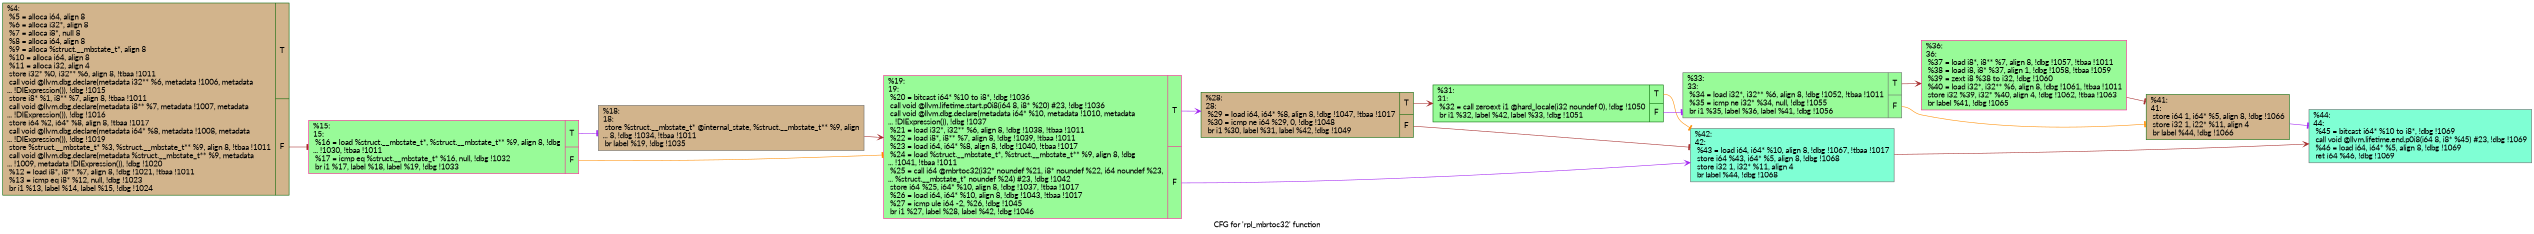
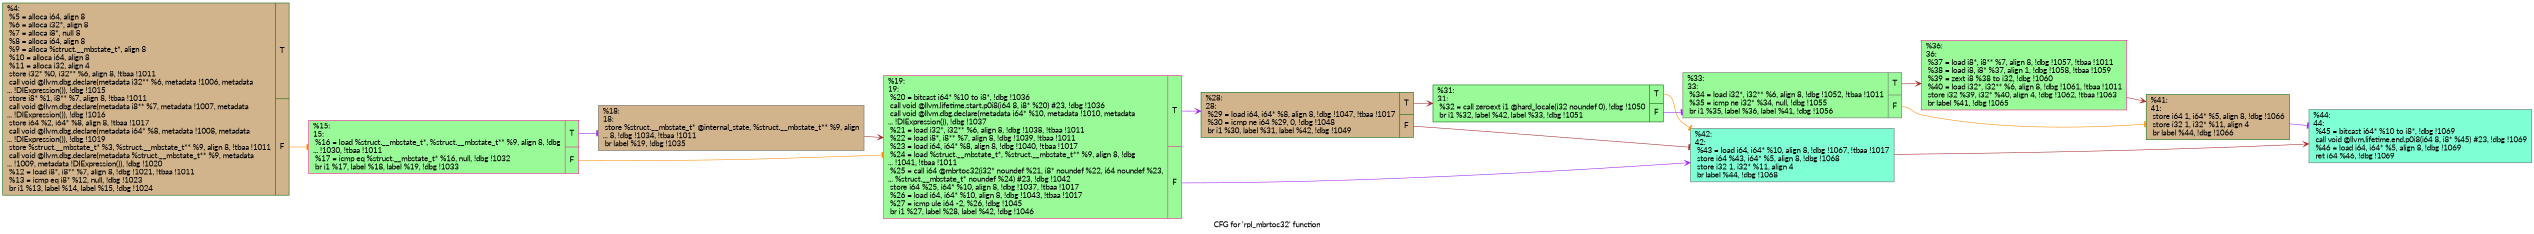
edge "%36:" -> "%41:": arrowhead tee -> vee
node "%41:": text "store i32 1, i22* %11, align 4" -> "store i32 1, i32* %11, align 4"
edge "%4:" -> "%15:": color brown -> darkorange
